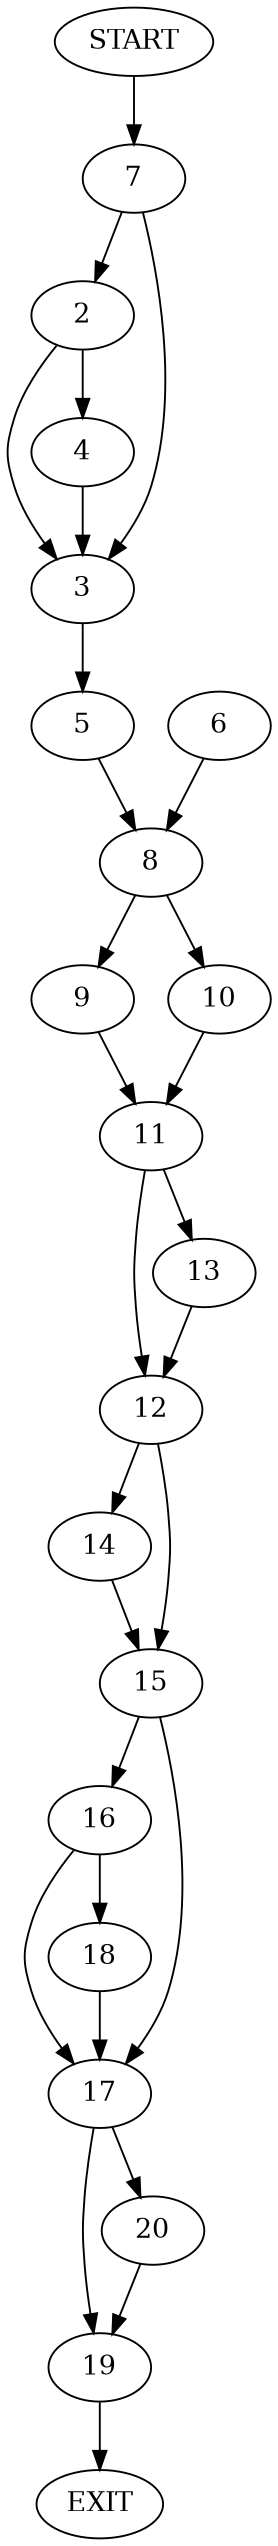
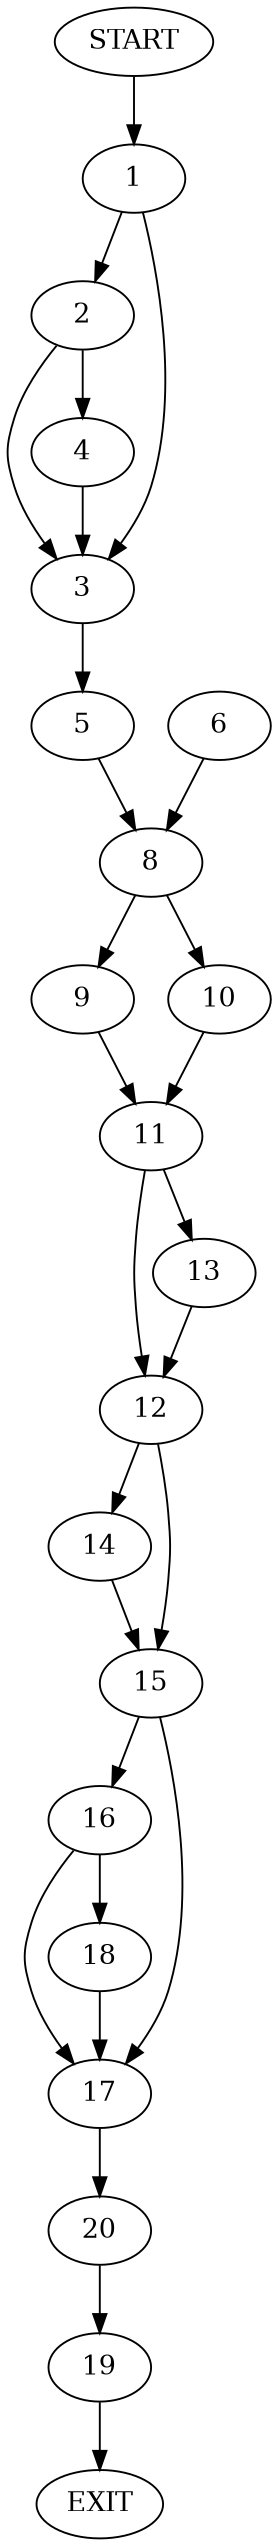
node "7": label "7" -> "1"
edge "17" -> "19": removed
